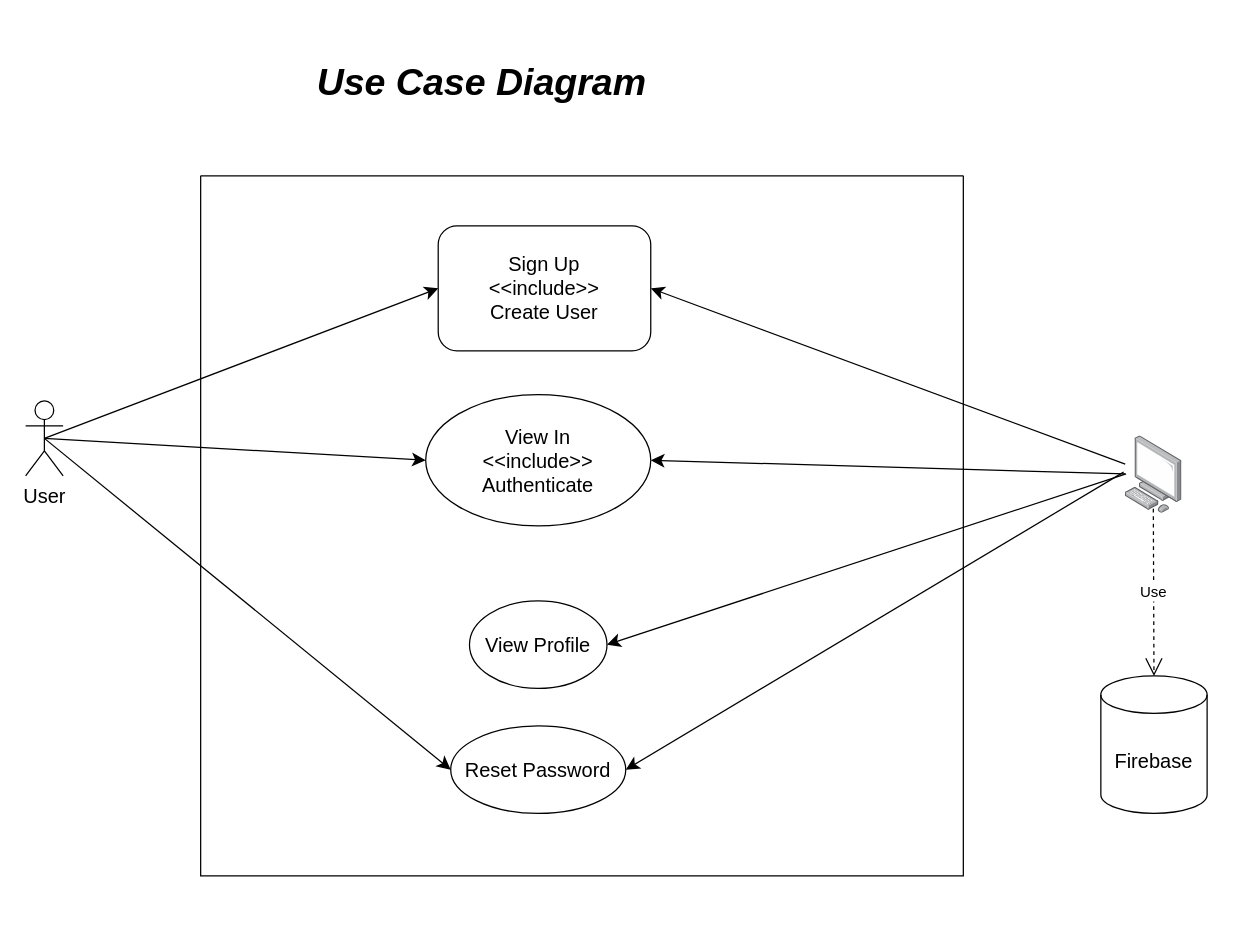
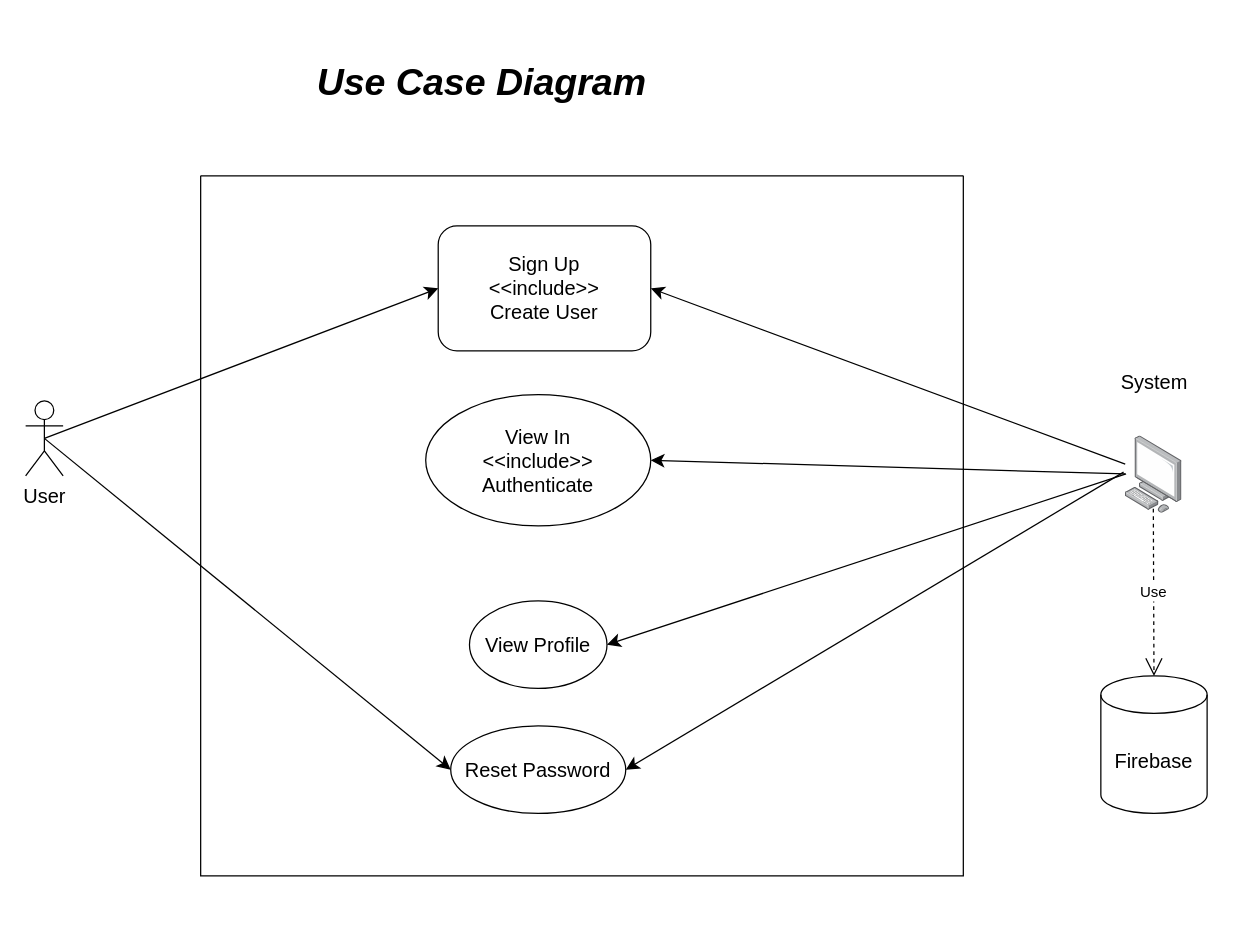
node "System": added
edge "User" -> "View In <<include>> Authenticate": removed
